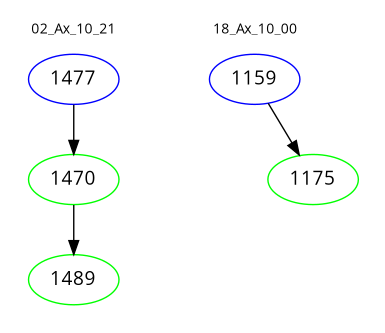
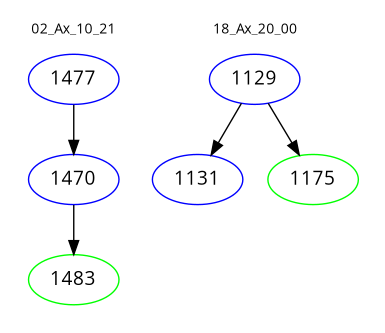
cluster "18_Ax_10_00": label "18_Ax_10_00" -> "18_Ax_20_00"
node "1159": label "1159" -> "1129"
node "1470": color green -> blue
node "1131": added
node "1489": label "1489" -> "1483"
